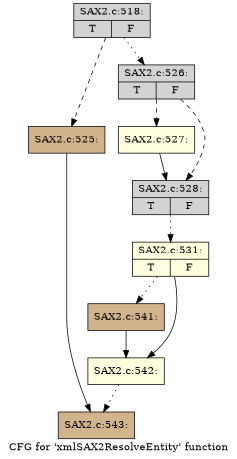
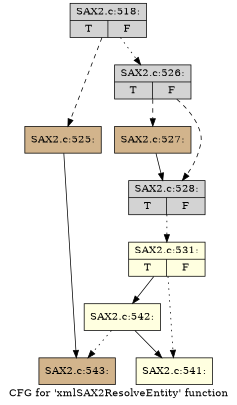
node "SAX2.c:527:": fillcolor lightyellow -> tan
node "SAX2.c:541:": fillcolor tan -> lightyellow
edge "SAX2.c:541:" -> "SAX2.c:542:": reversed
